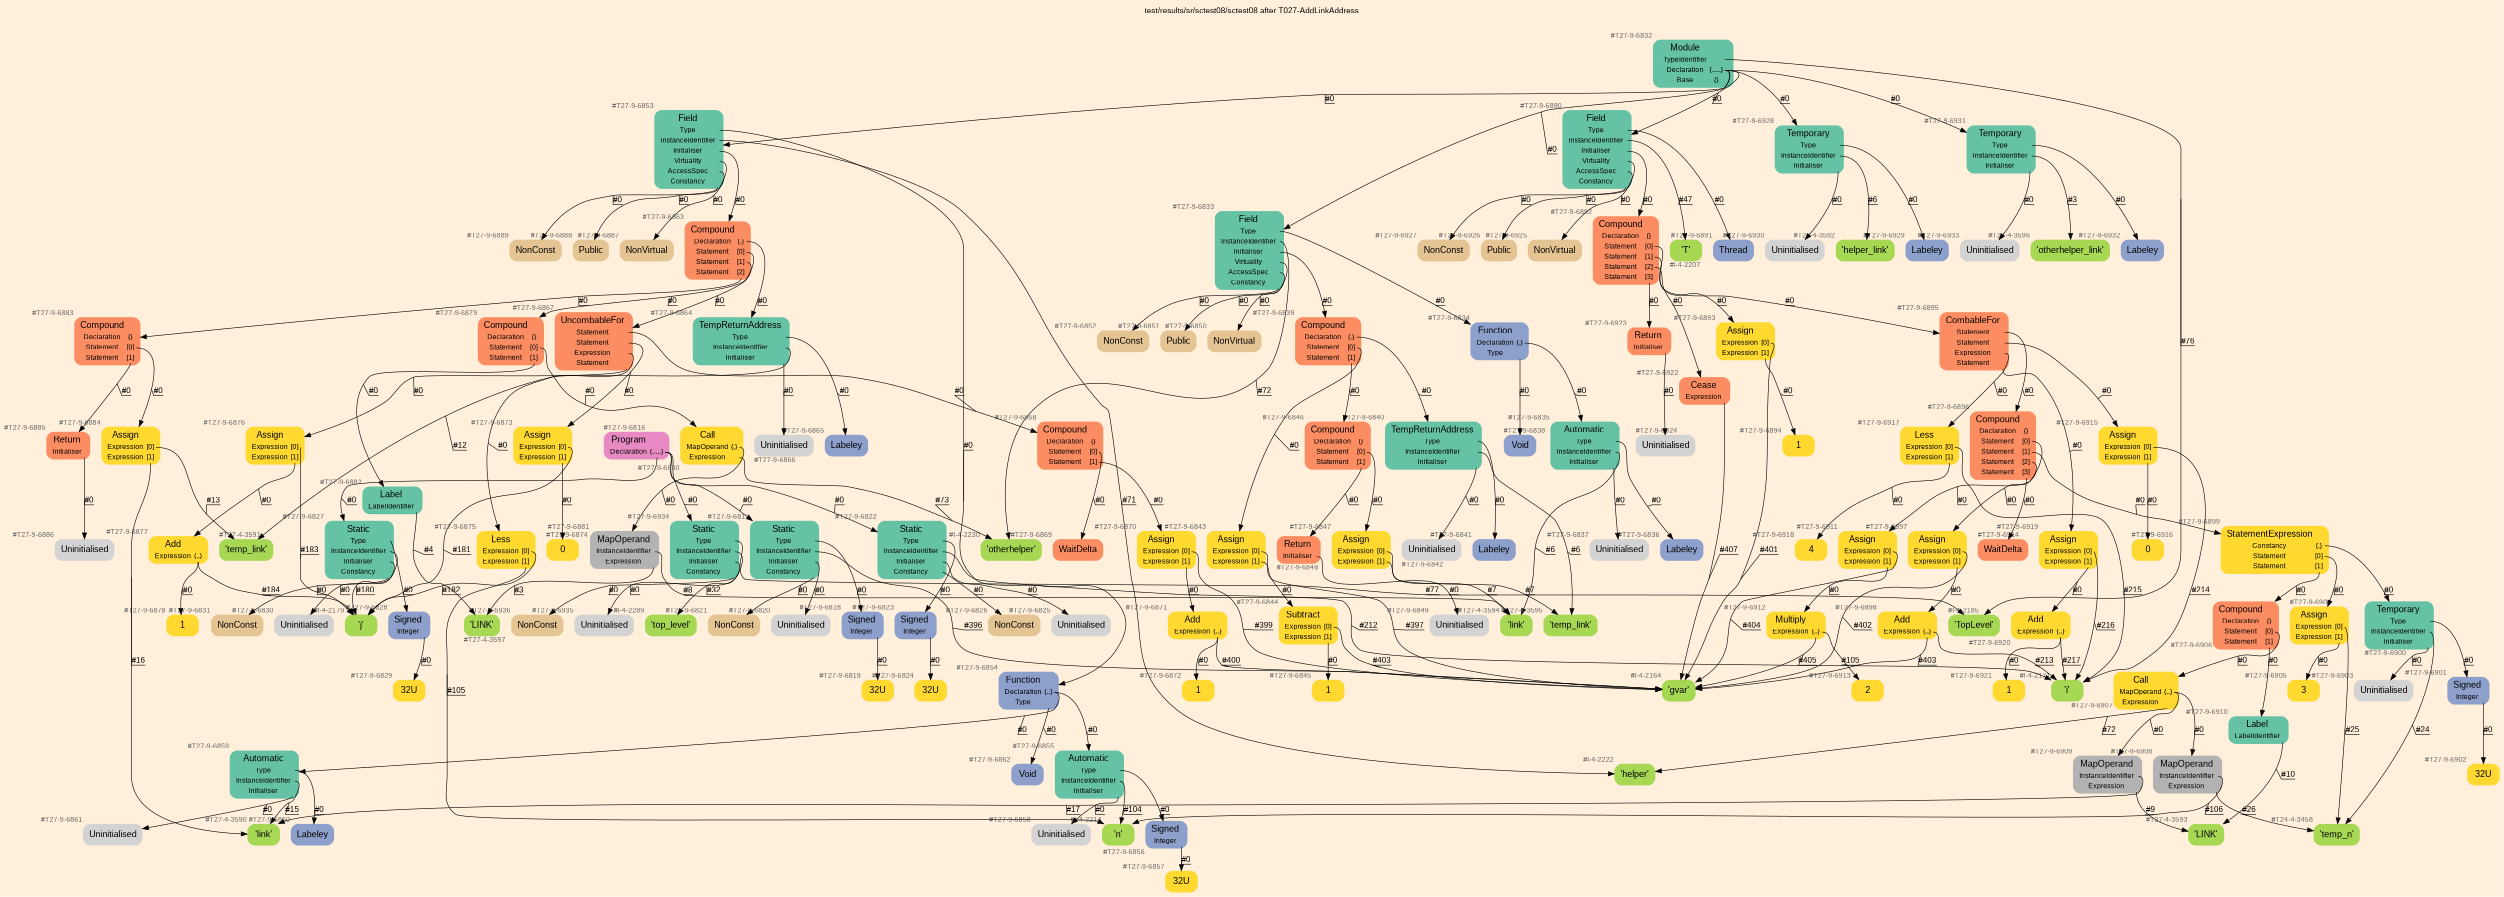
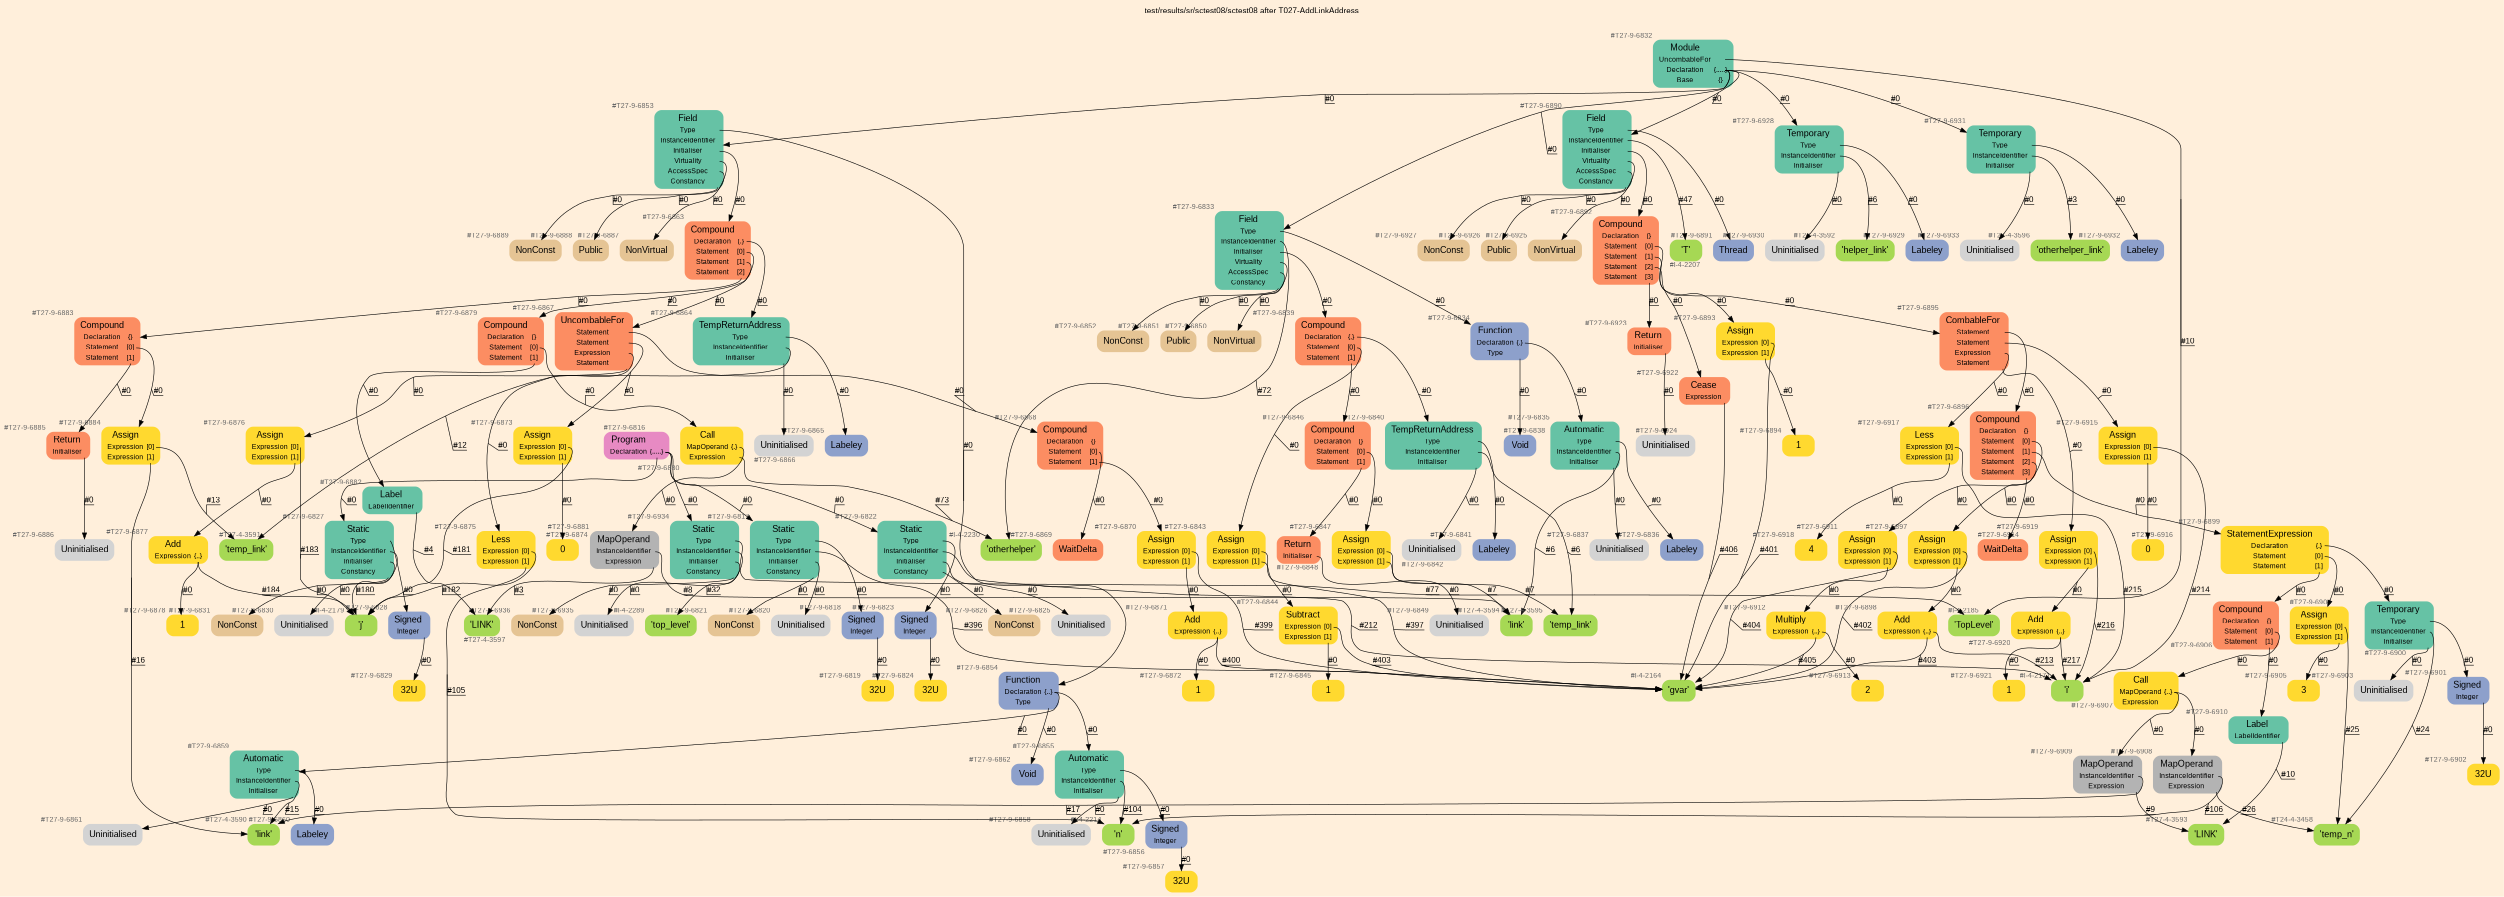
node "Module": text "TypeIdentifier" -> "UncombableFor"
edge "Module" -> "'TopLevel'": label "#76" -> "#10"
node "StatementExpression": text "Constancy" -> "Declaration"
edge "Cease" -> "'gvar'": label "#407" -> "#406"
edge "Multiply" -> "2": label "#105" -> "#0"
node "'helper'": removed
